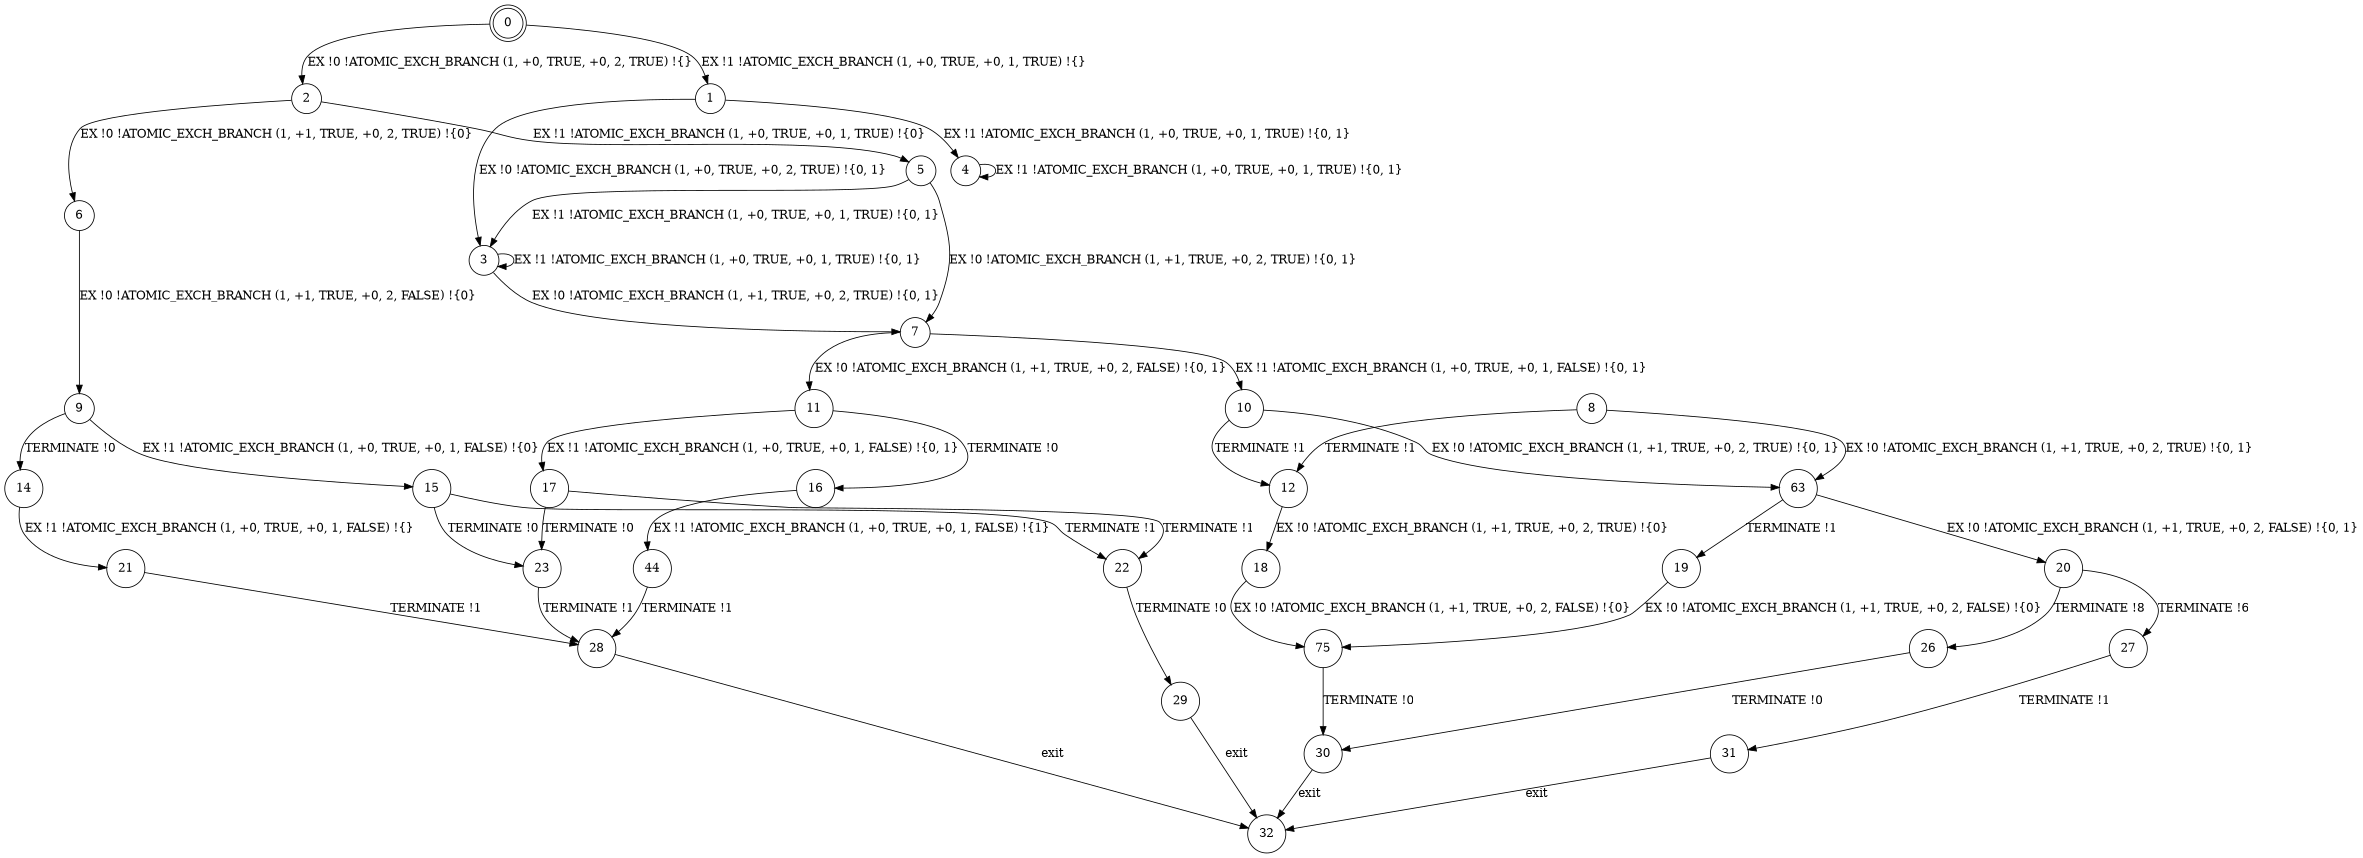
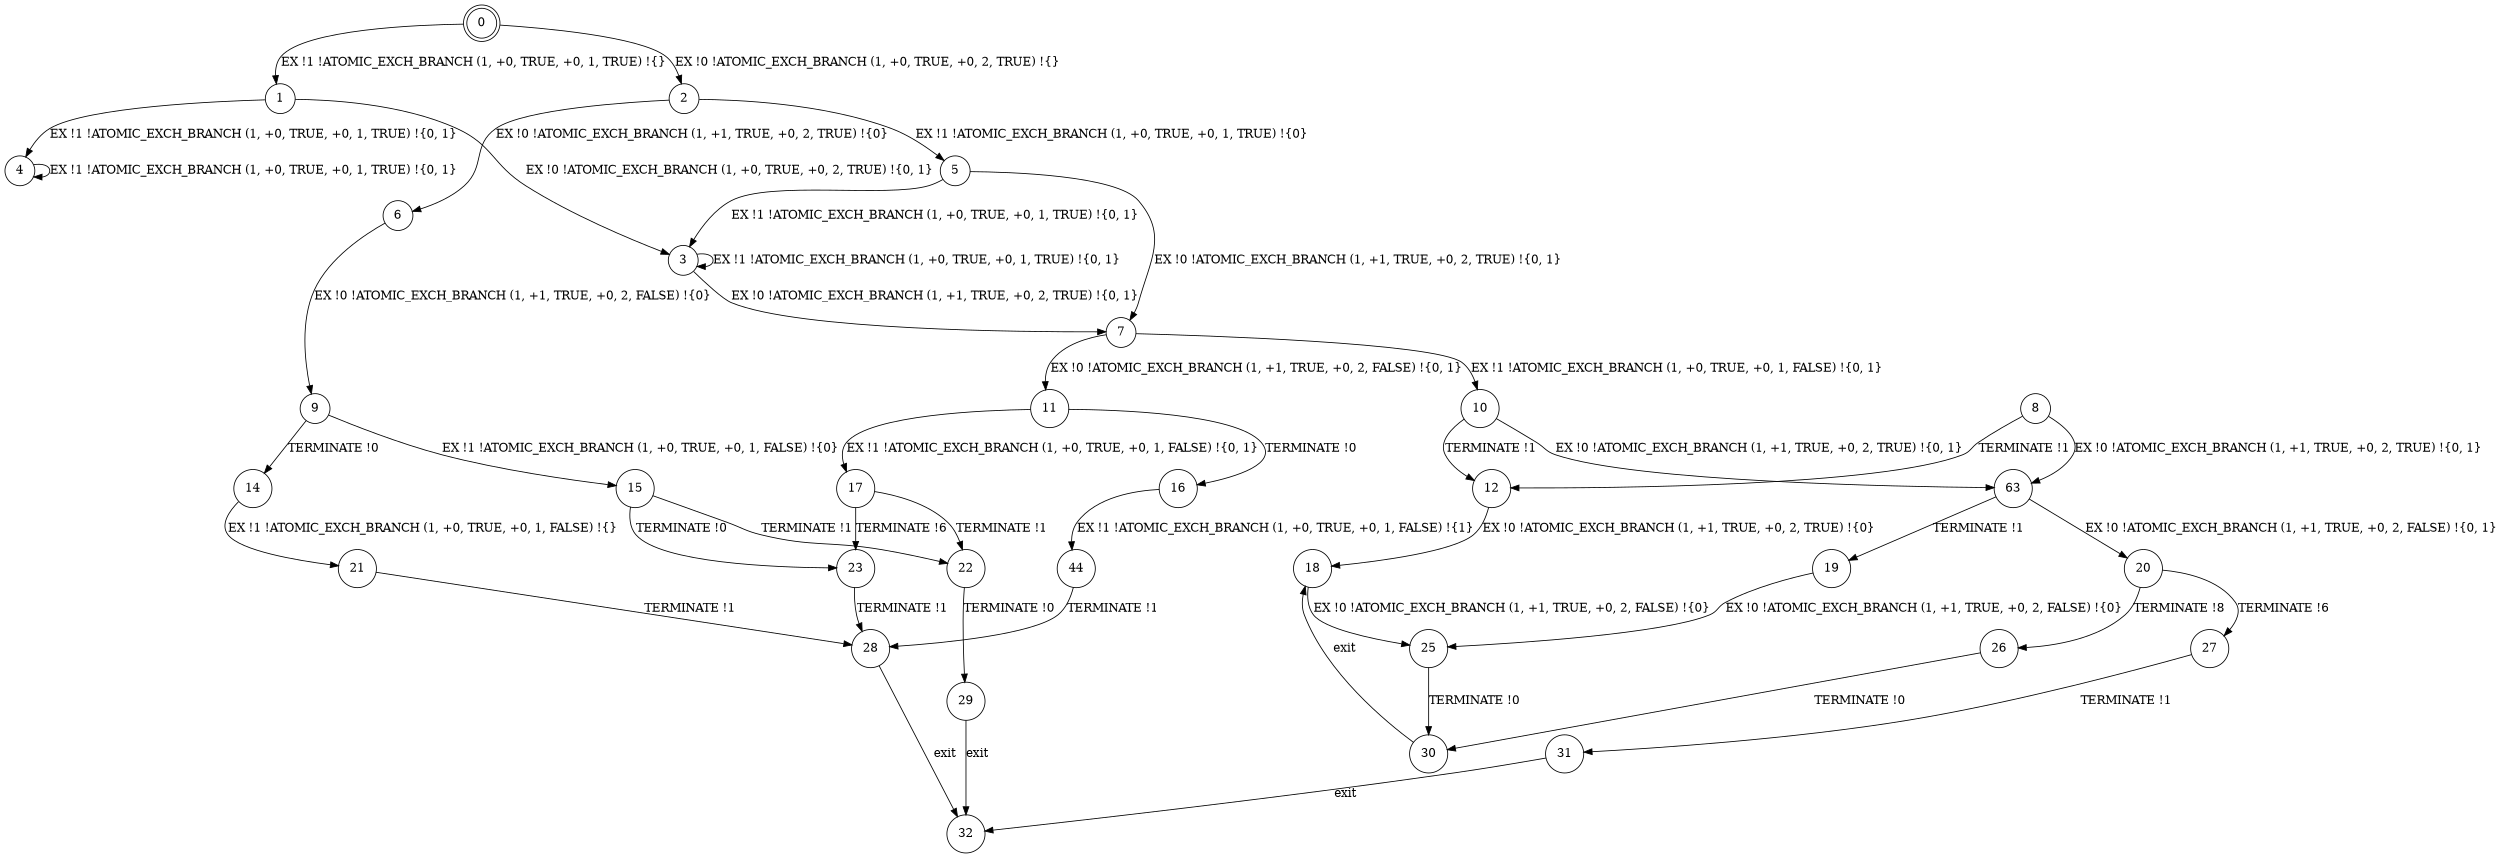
edge "17" -> "23": label "TERMINATE !0" -> "TERMINATE !6"
node "75": label "75" -> "25"
edge "30" -> "32": now "30" -> "18"
